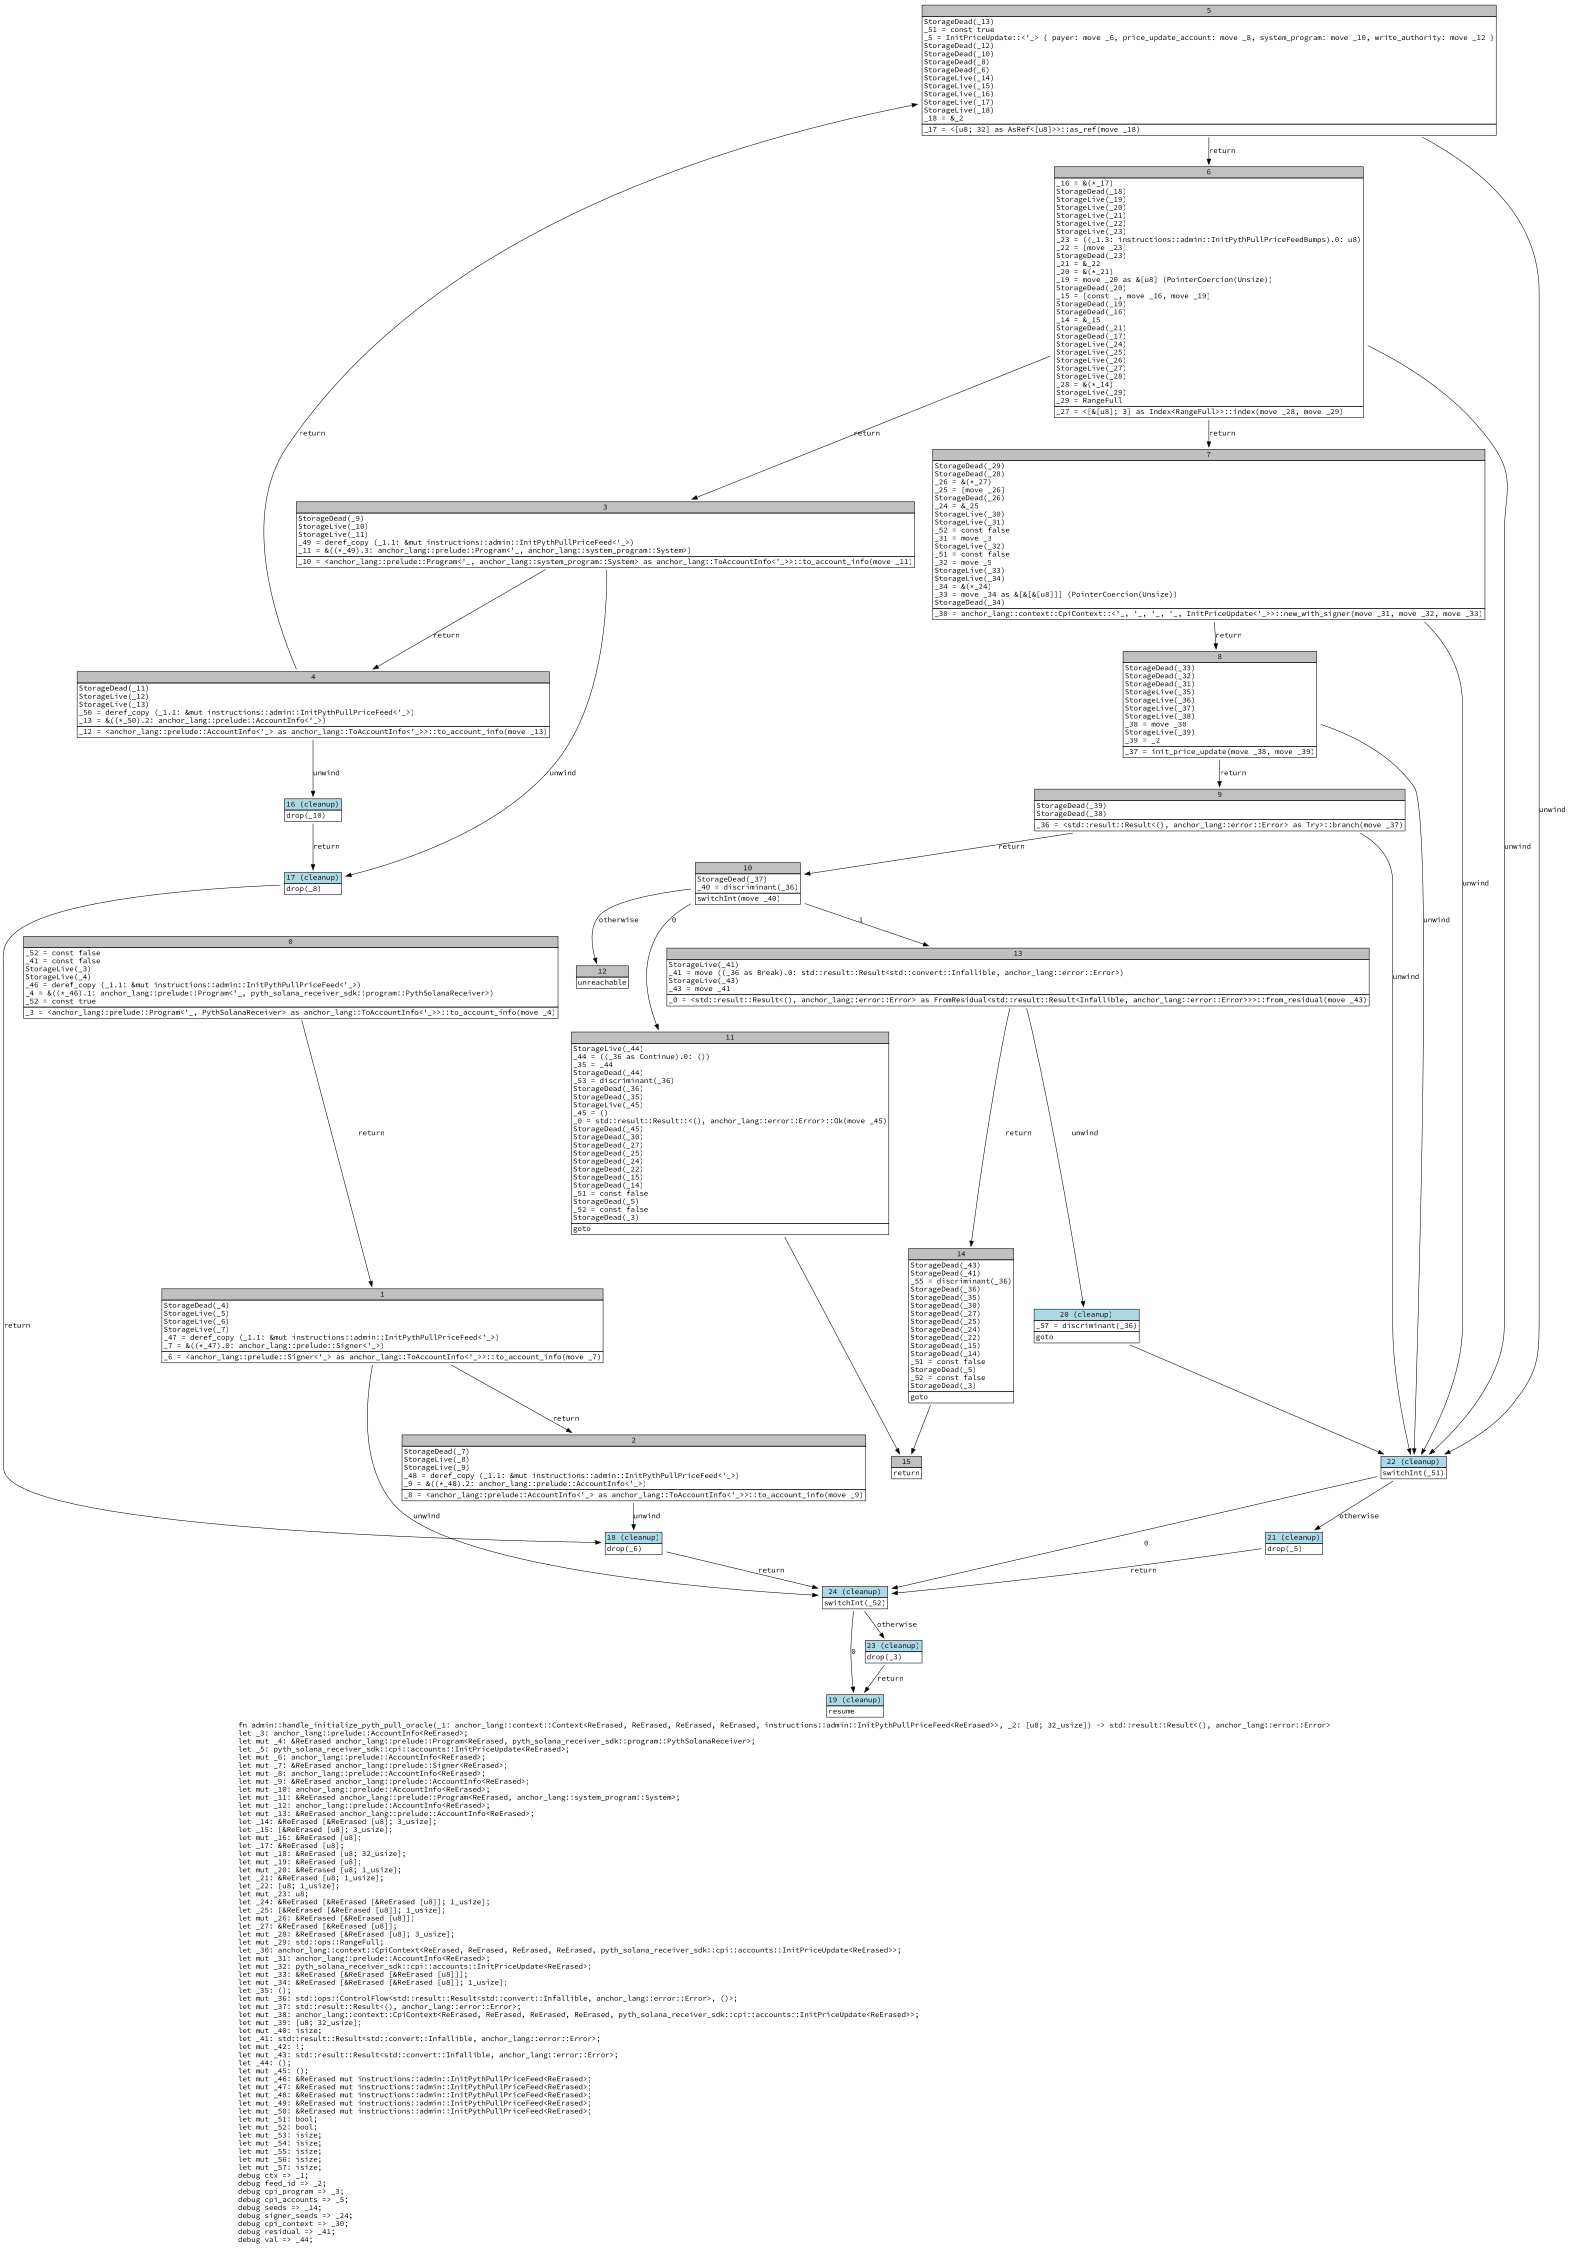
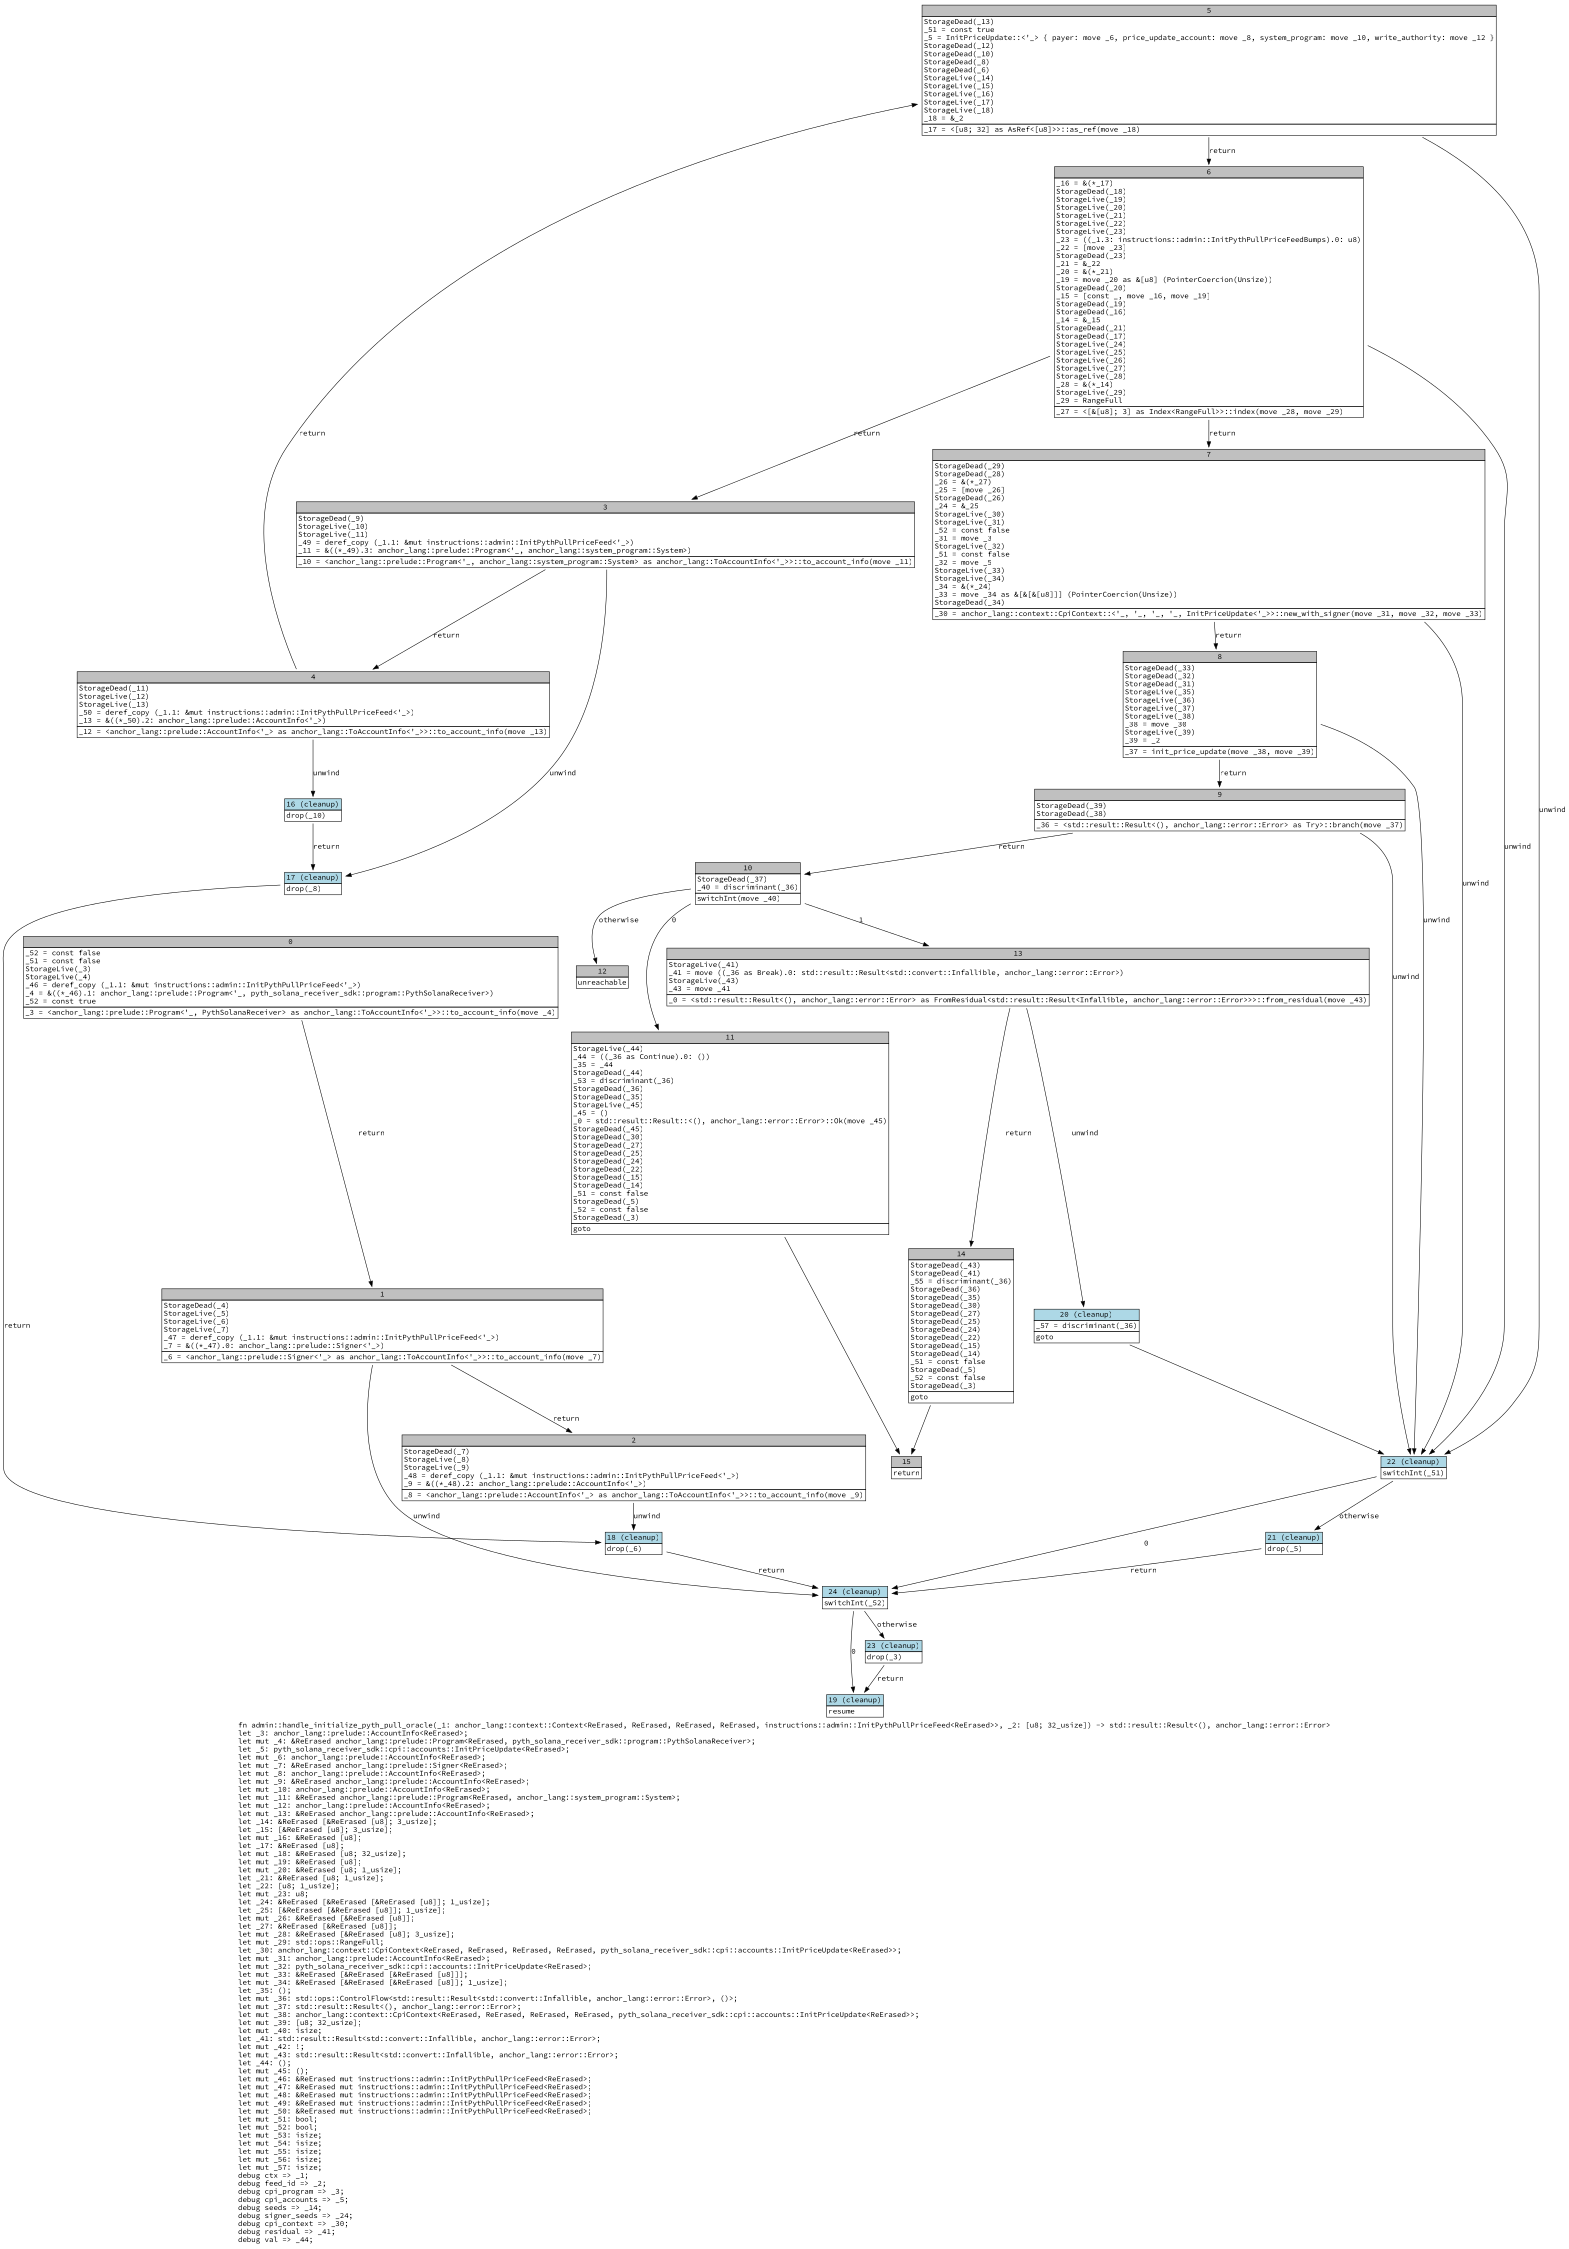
node "0": text "_41 = const false" -> "_51 = const false"
